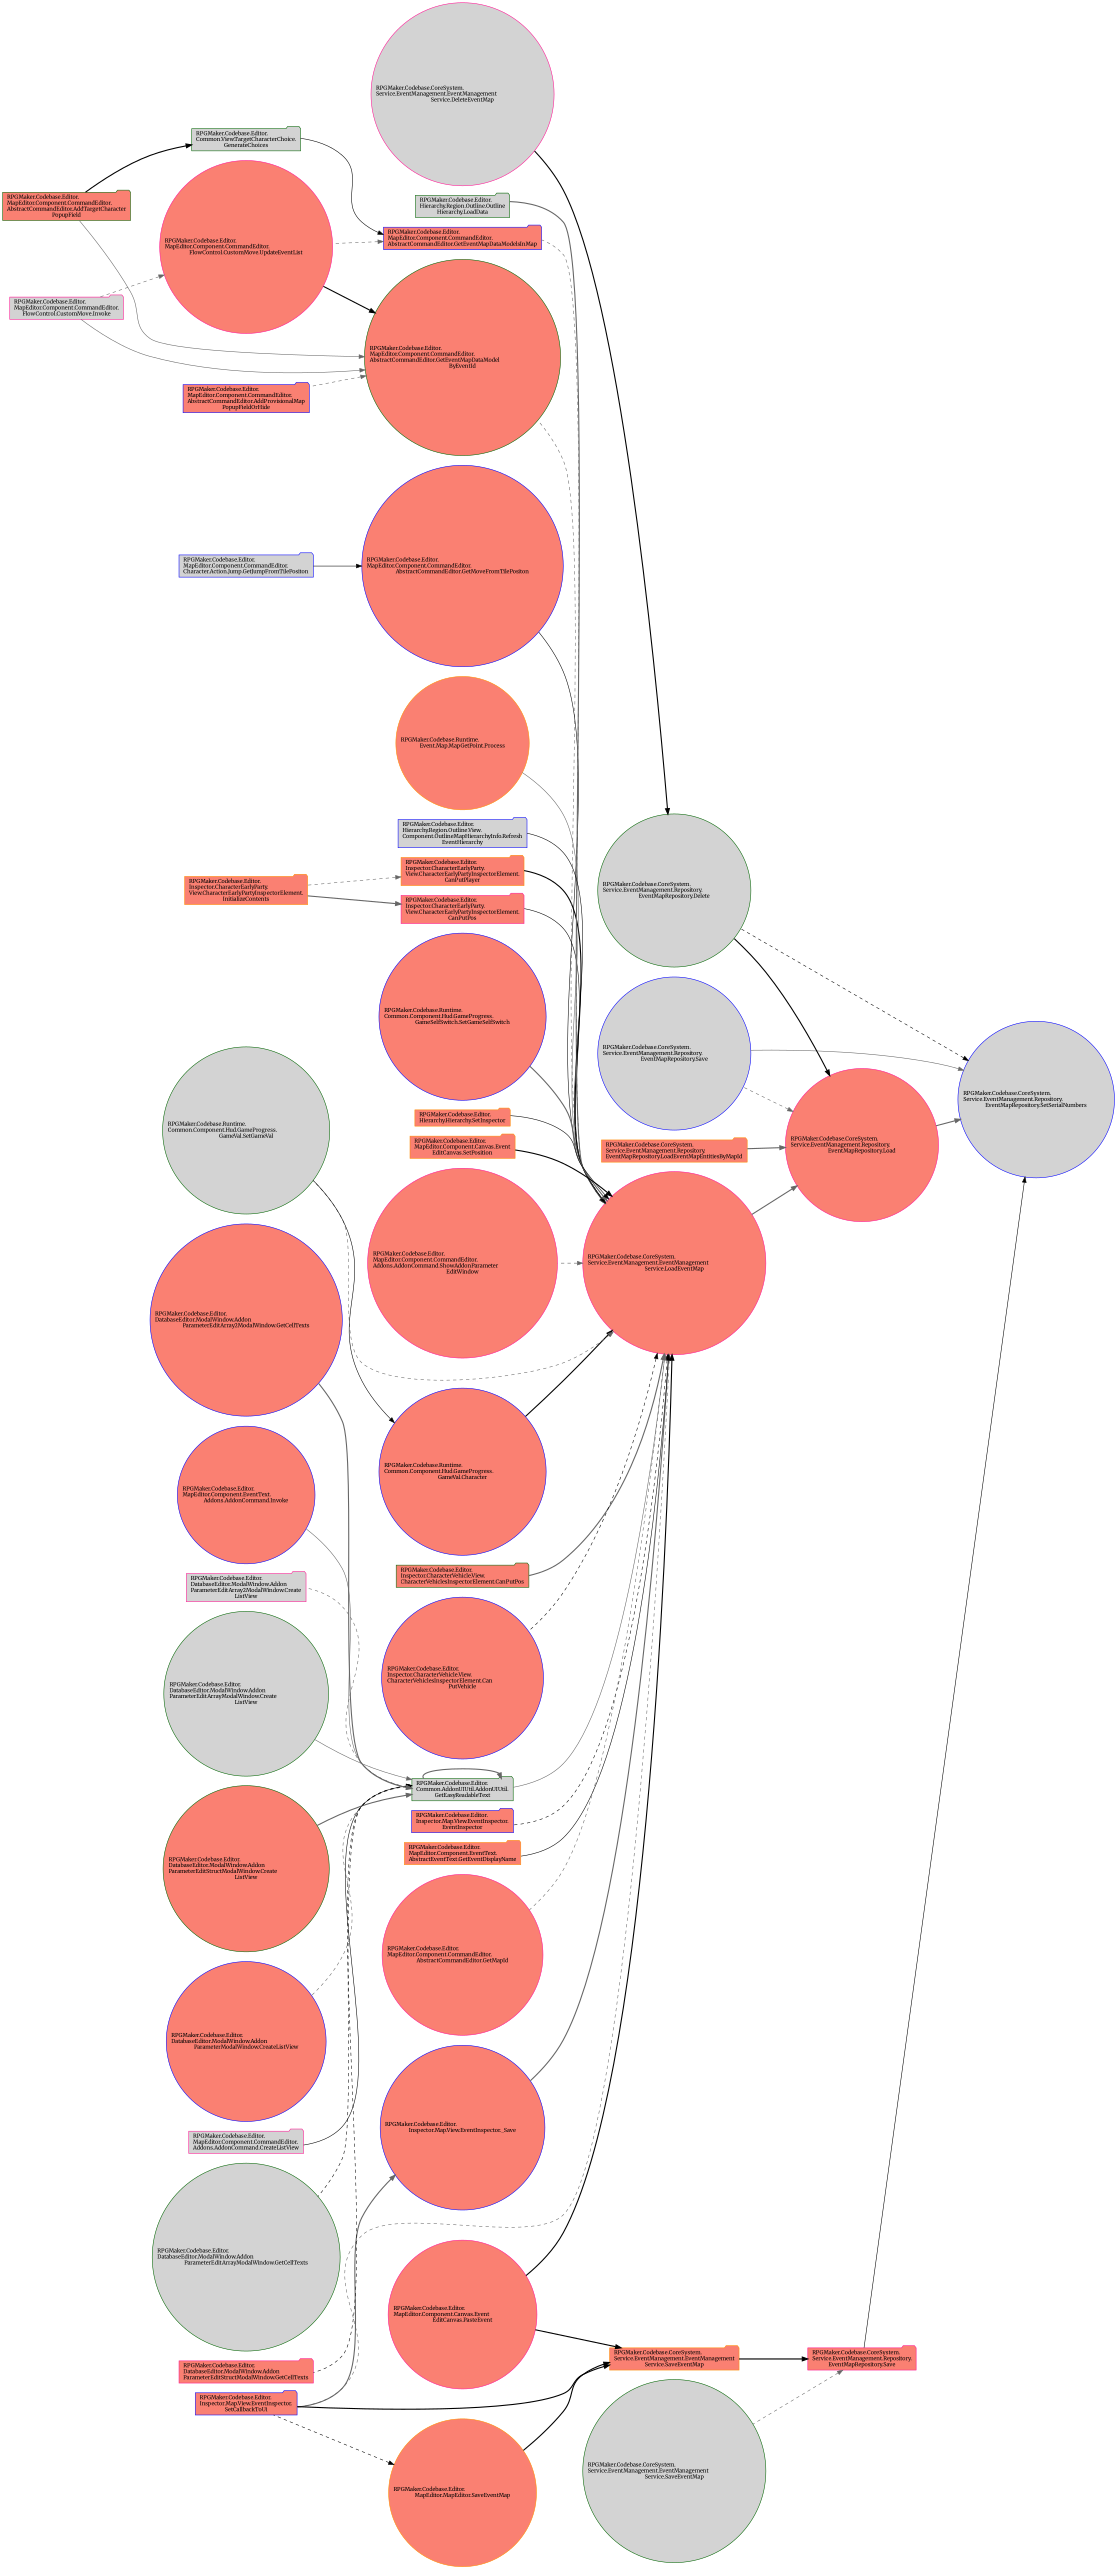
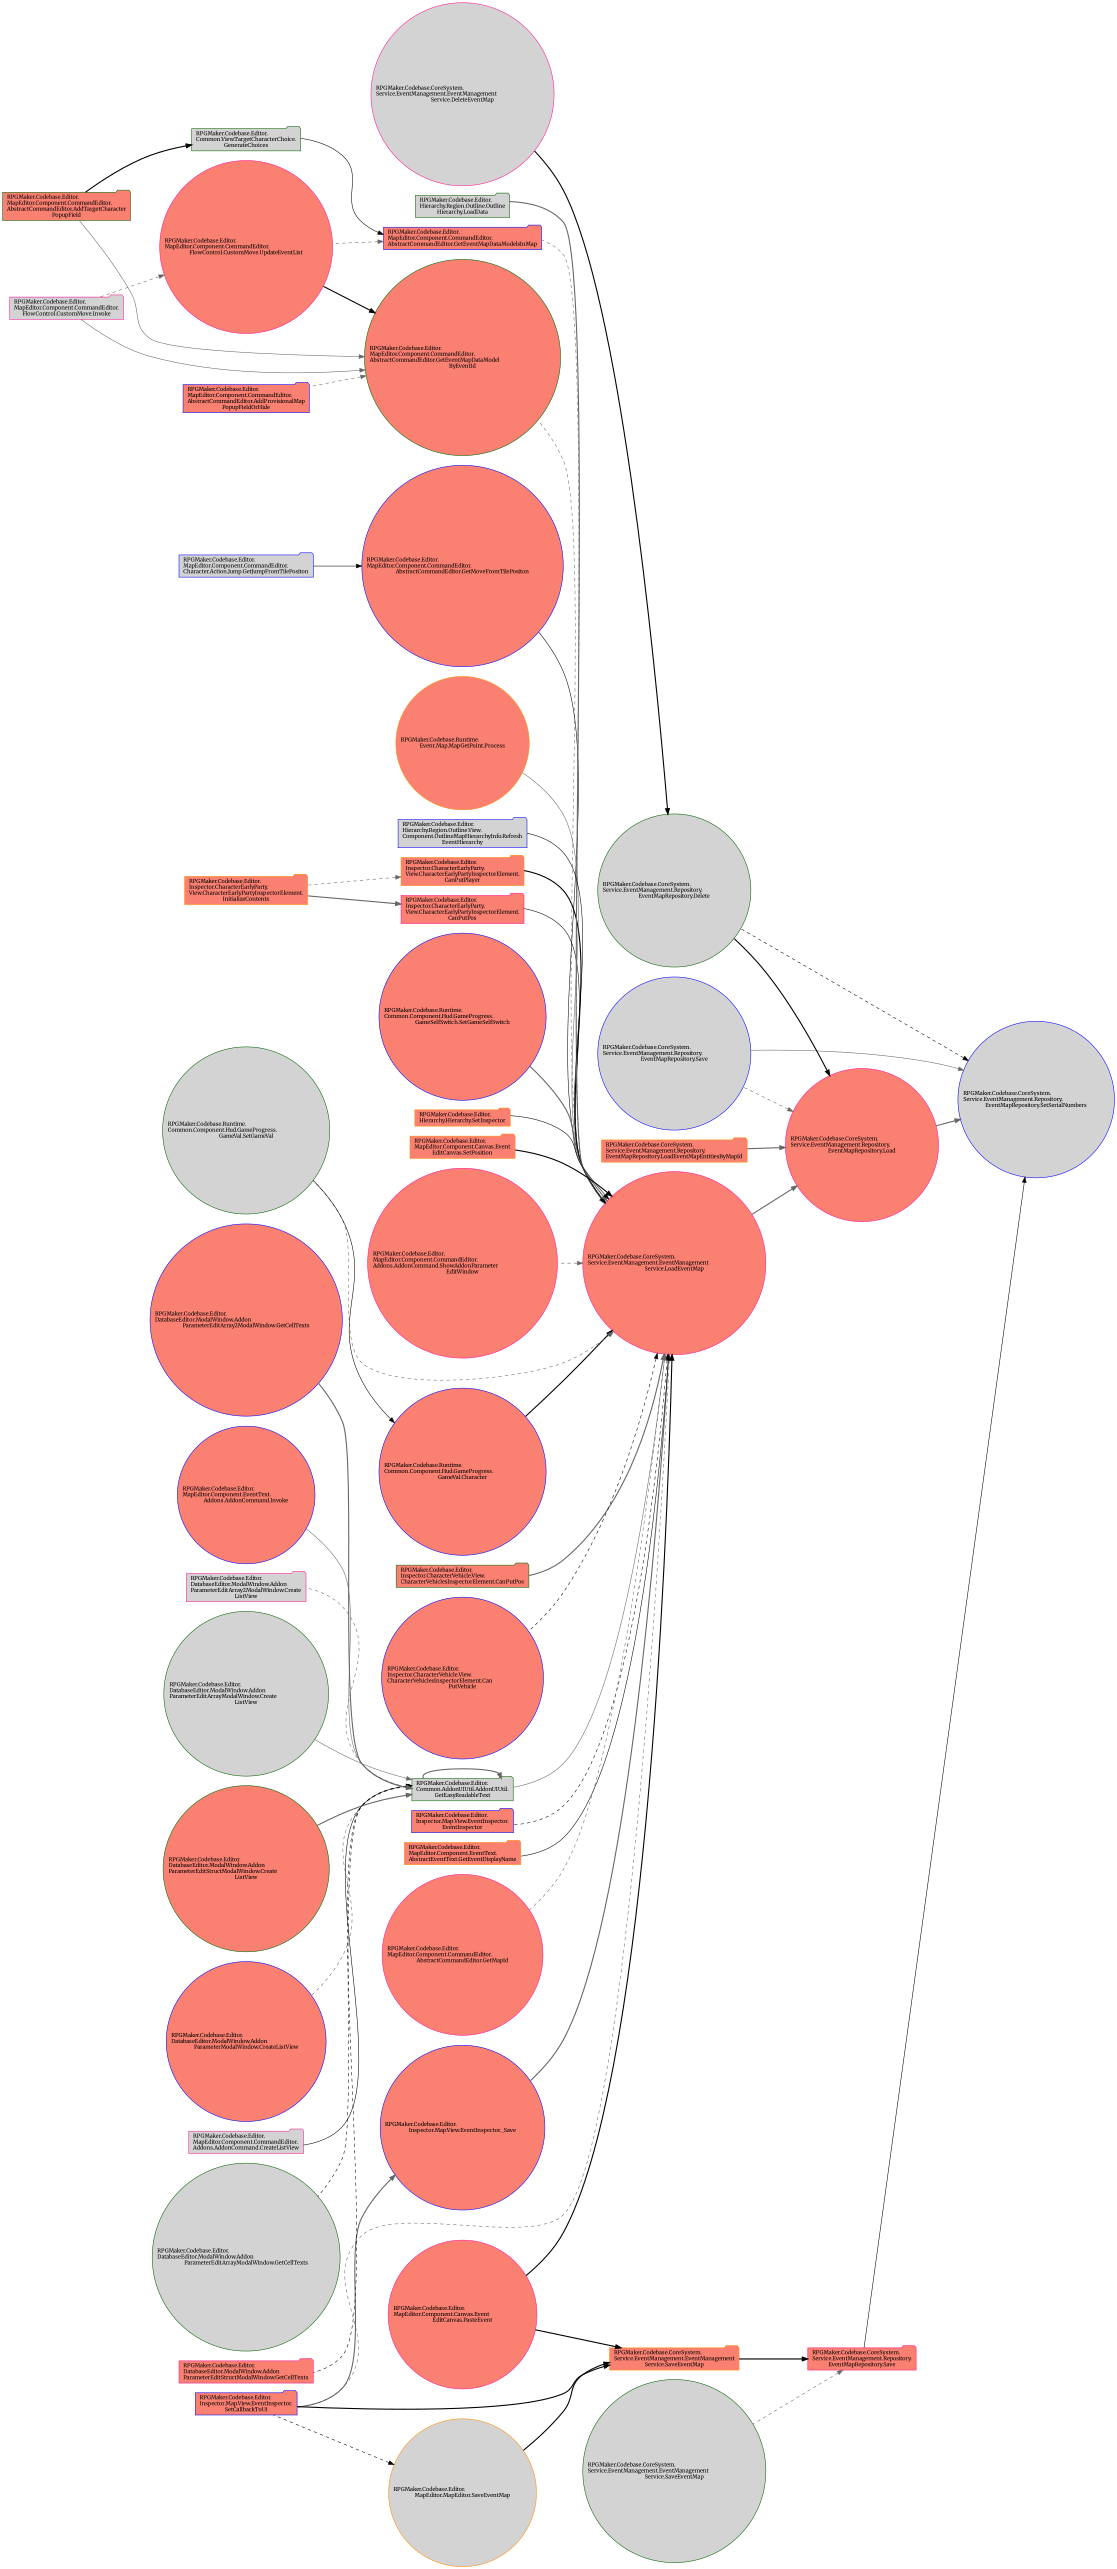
node "RPGMaker.Codebase.Editor. MapEditor.MapEditor.SaveEventMap": fillcolor salmon -> lightgrey
